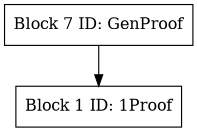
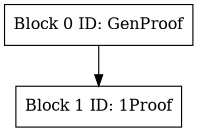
node "Block 7 ID: GenProof": label "Block 7 ID: GenProof" -> "Block 0 ID: GenProof"
